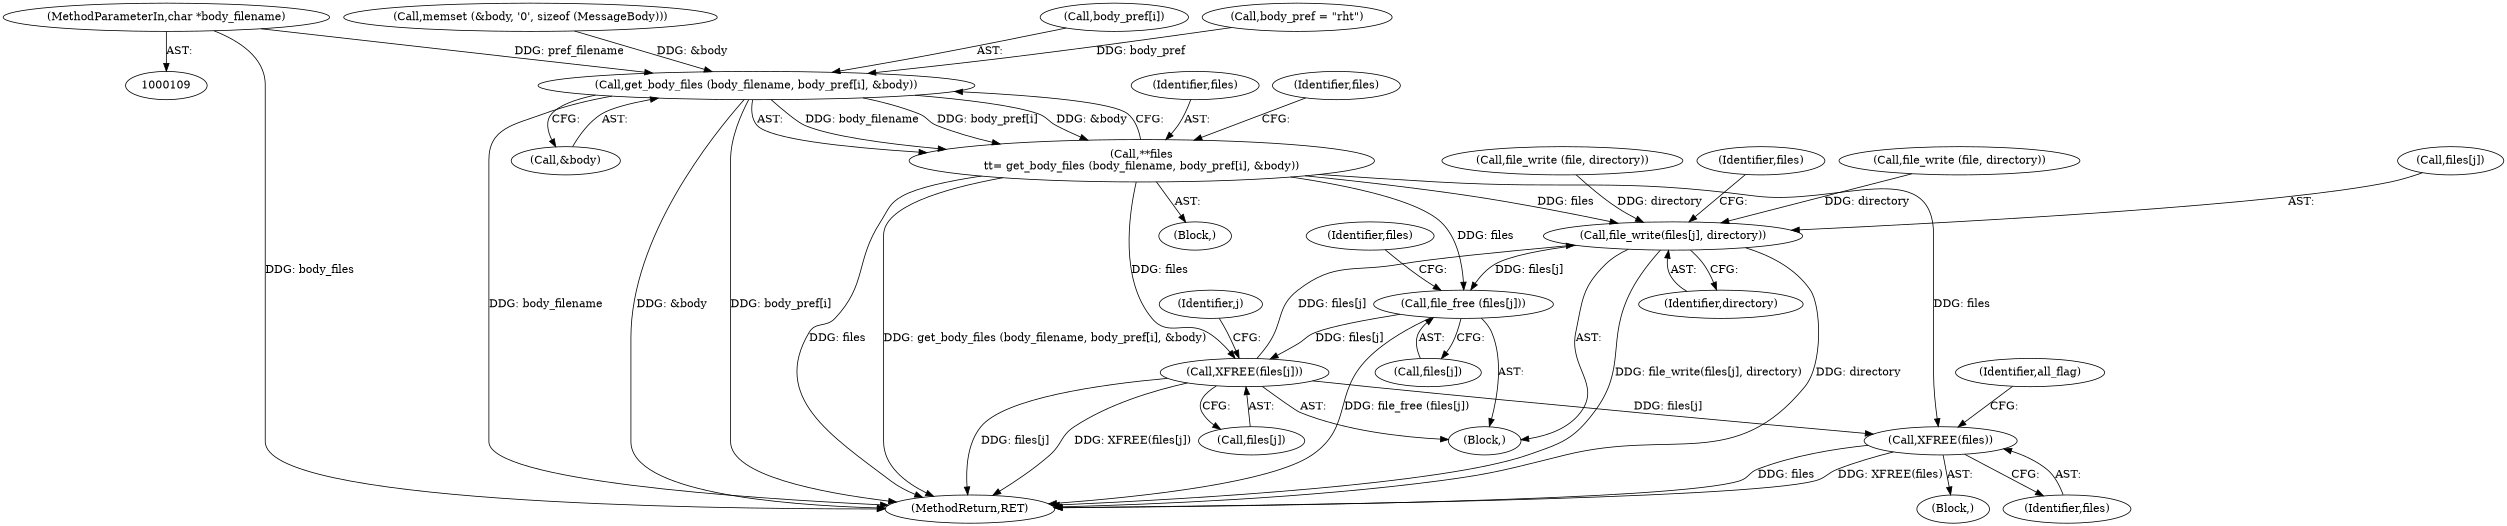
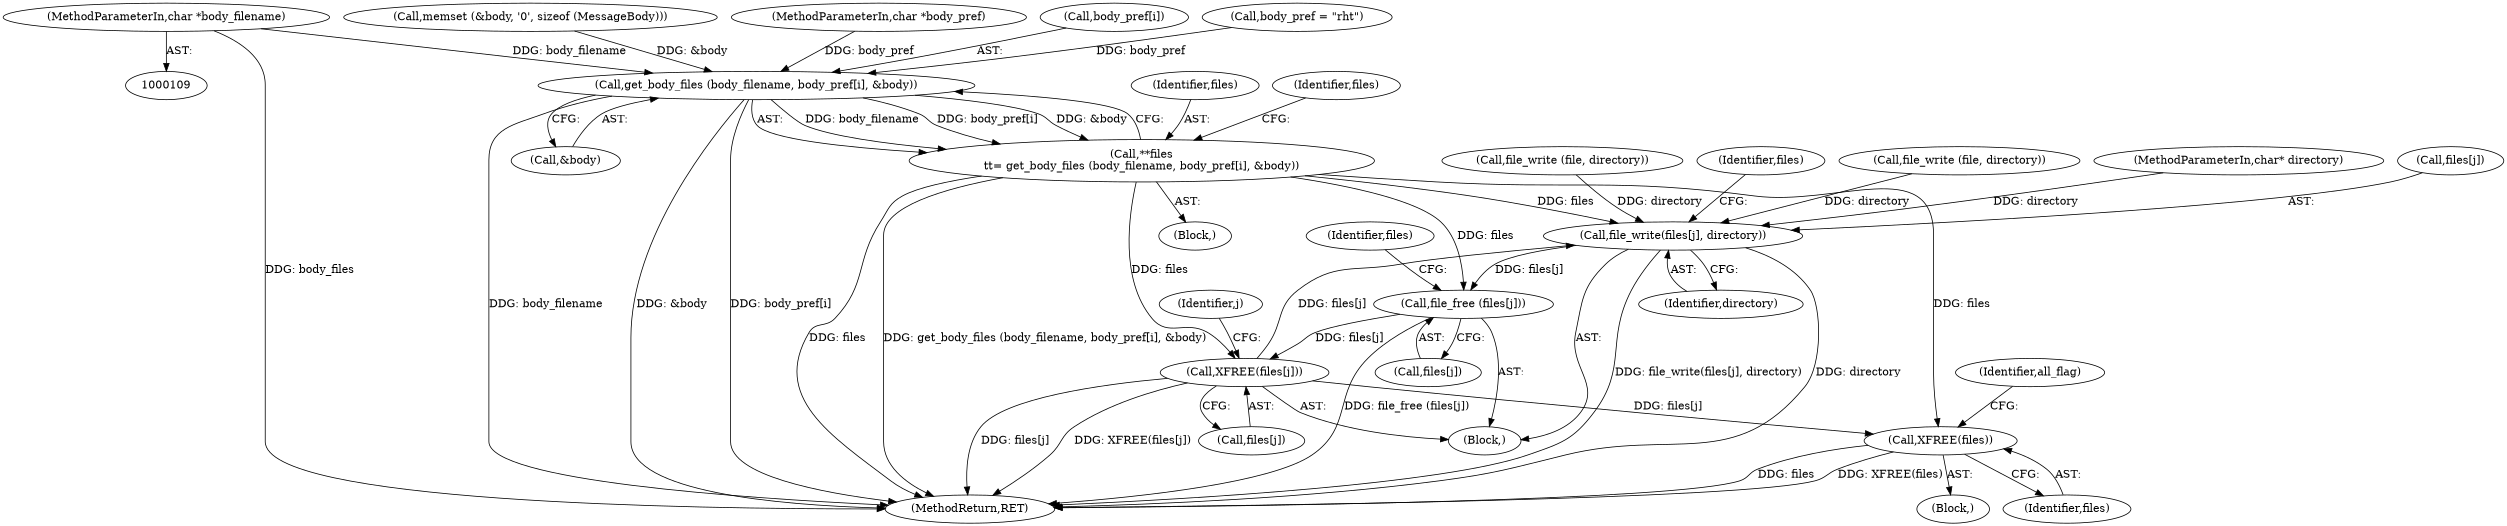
node "(MethodParameterIn,char *body_pref)": added
edge "(MethodParameterIn,char *body_filename)" -> "(Call,get_body_files (body_filename, body_pref[i], &body))": label "DDG: pref_filename" -> "DDG: body_filename"
node "(MethodParameterIn,char* directory)": added
